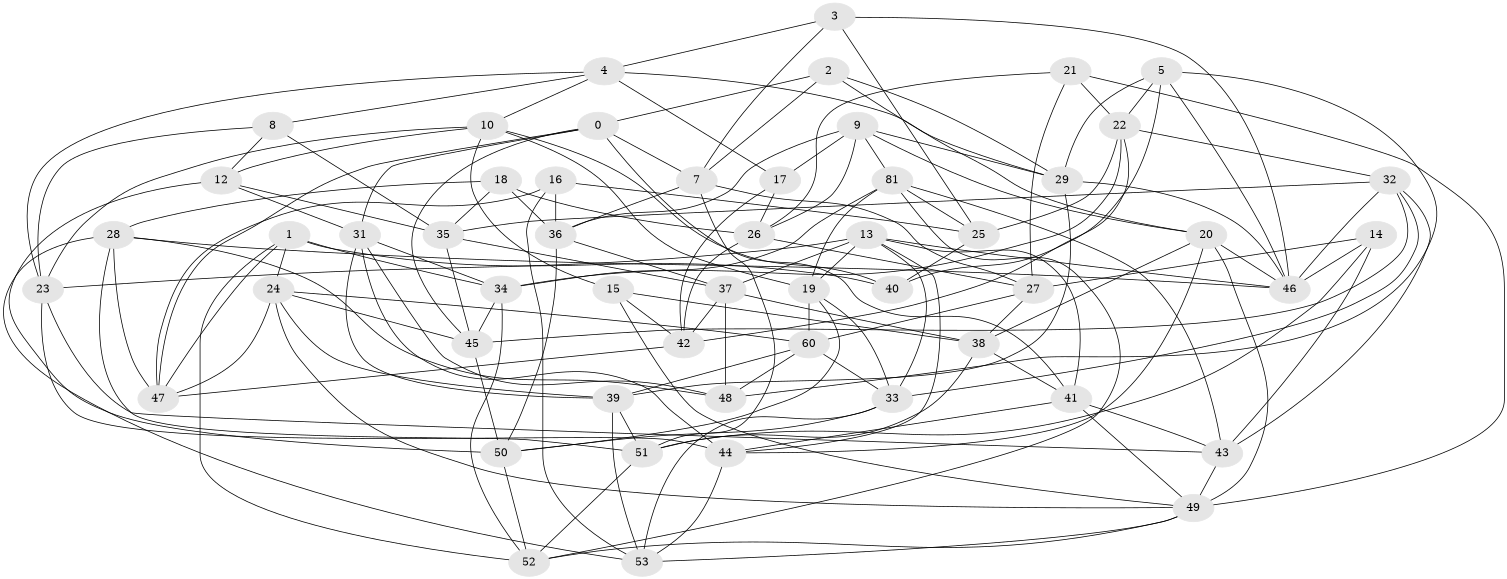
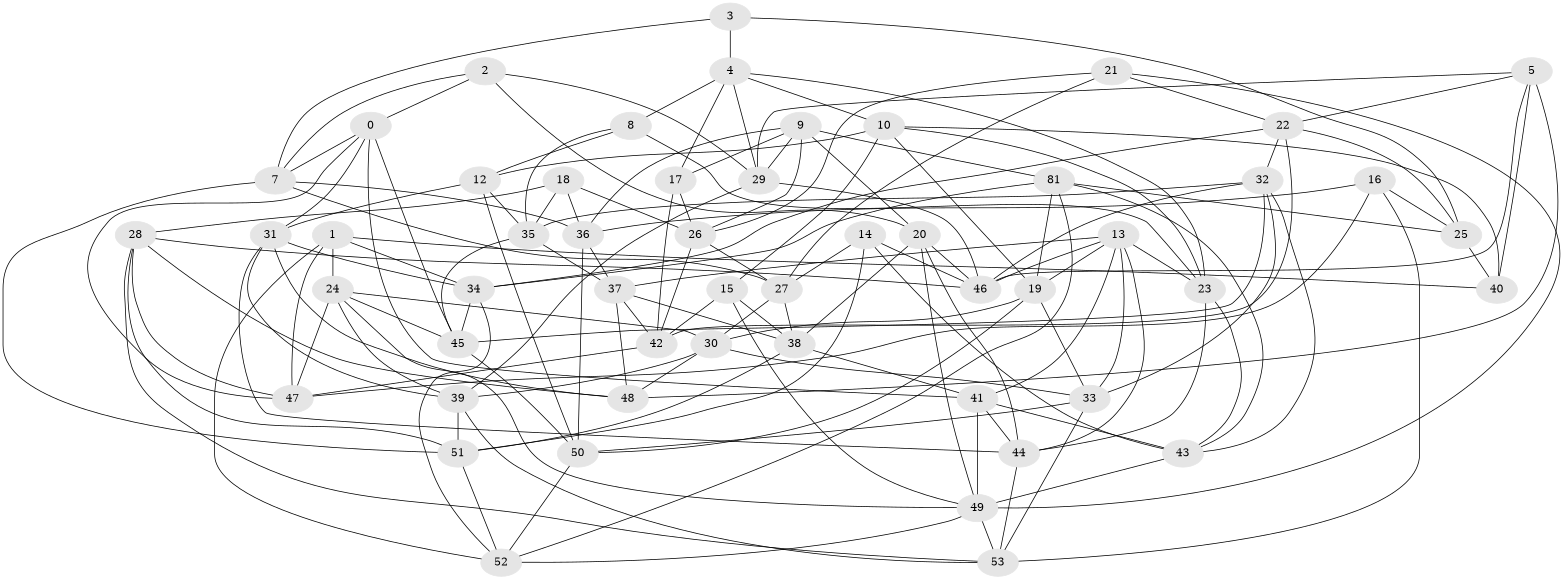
edge "3" -- "46": removed
node "60": label "60" -> "30"
